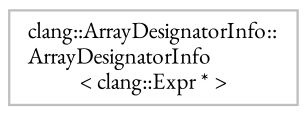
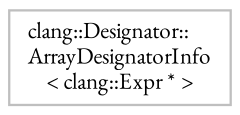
node "clang::ArrayDesignatorInfo:: ArrayDesignatorInfo < clang::Expr * >": label "clang::ArrayDesignatorInfo:: ArrayDesignatorInfo < clang::Expr * >" -> "clang::Designator:: ArrayDesignatorInfo < clang::Expr * >"
